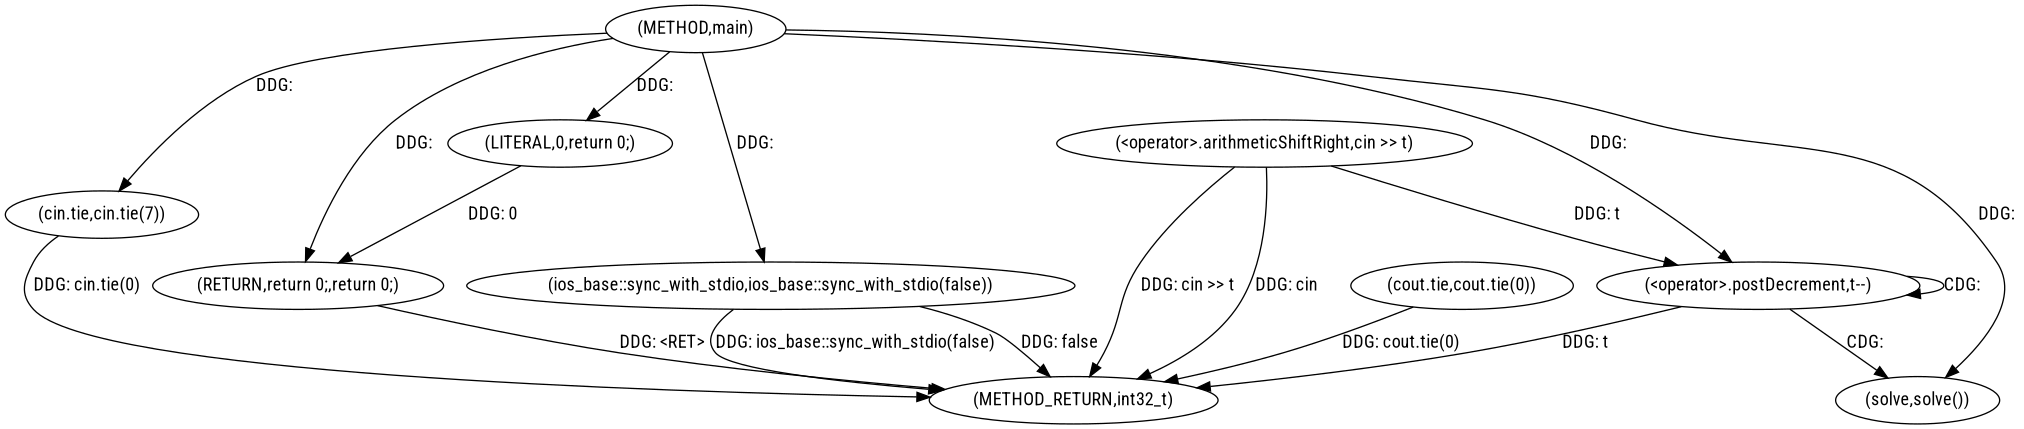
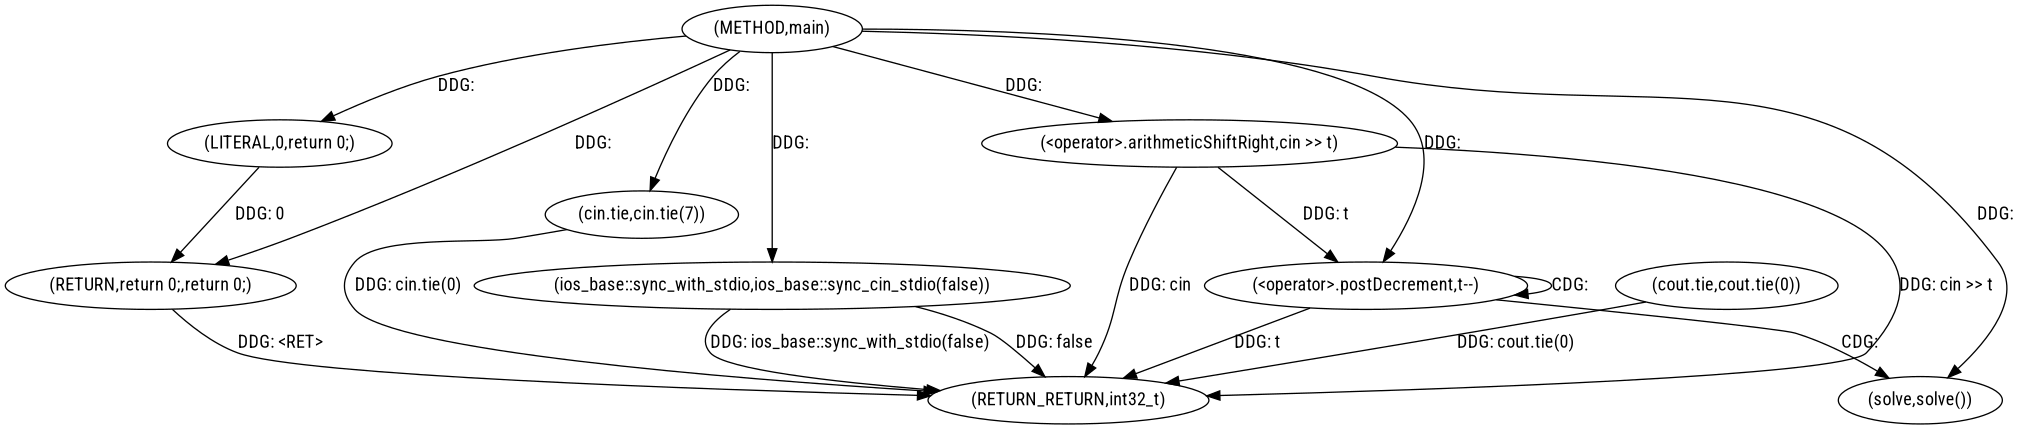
edge "(METHOD,main)" -> "(<operator>.arithmeticShiftRight,cin >> t)": added, label "DDG:"
node "(ios_base::sync_with_stdio,ios_base::sync_with_stdio(false))": label "(ios_base::sync_with_stdio,ios_base::sync_with_stdio(false))" -> "(ios_base::sync_with_stdio,ios_base::sync_cin_stdio(false))"
node "(METHOD_RETURN,int32_t)": label "(METHOD_RETURN,int32_t)" -> "(RETURN_RETURN,int32_t)"
